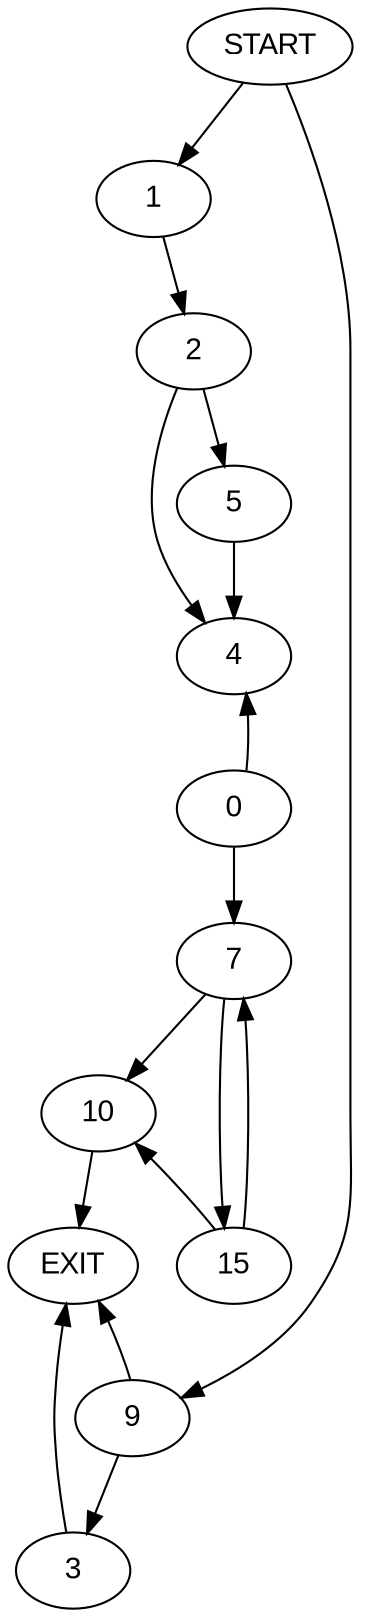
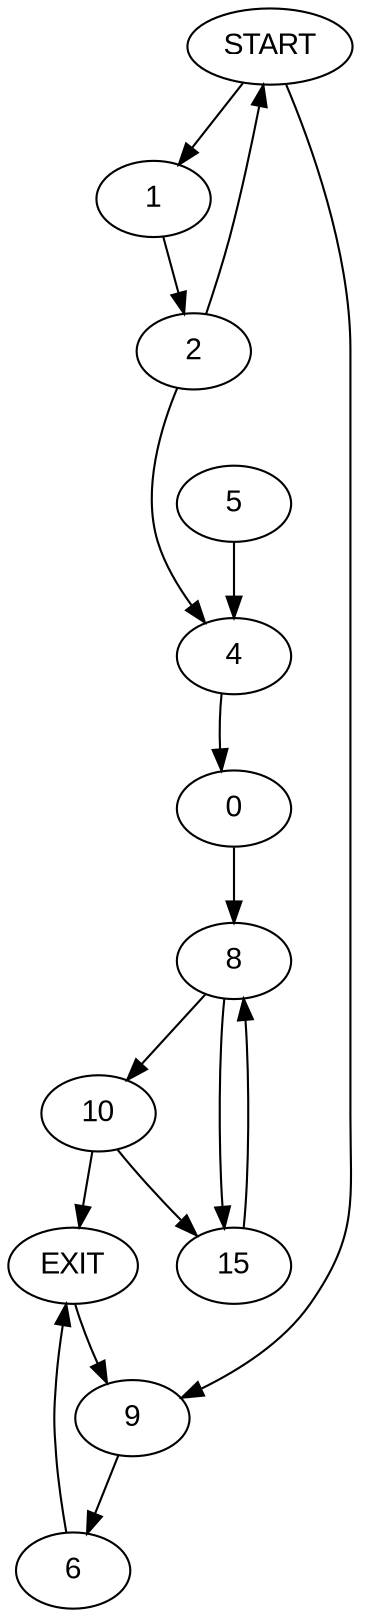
edge "2" -> "5": now "2" -> "START"
edge "0" -> "4": reversed
node "7": label "7" -> "8"
edge "15" -> "10": reversed
edge "9" -> "EXIT": reversed
node "3": label "3" -> "6"
